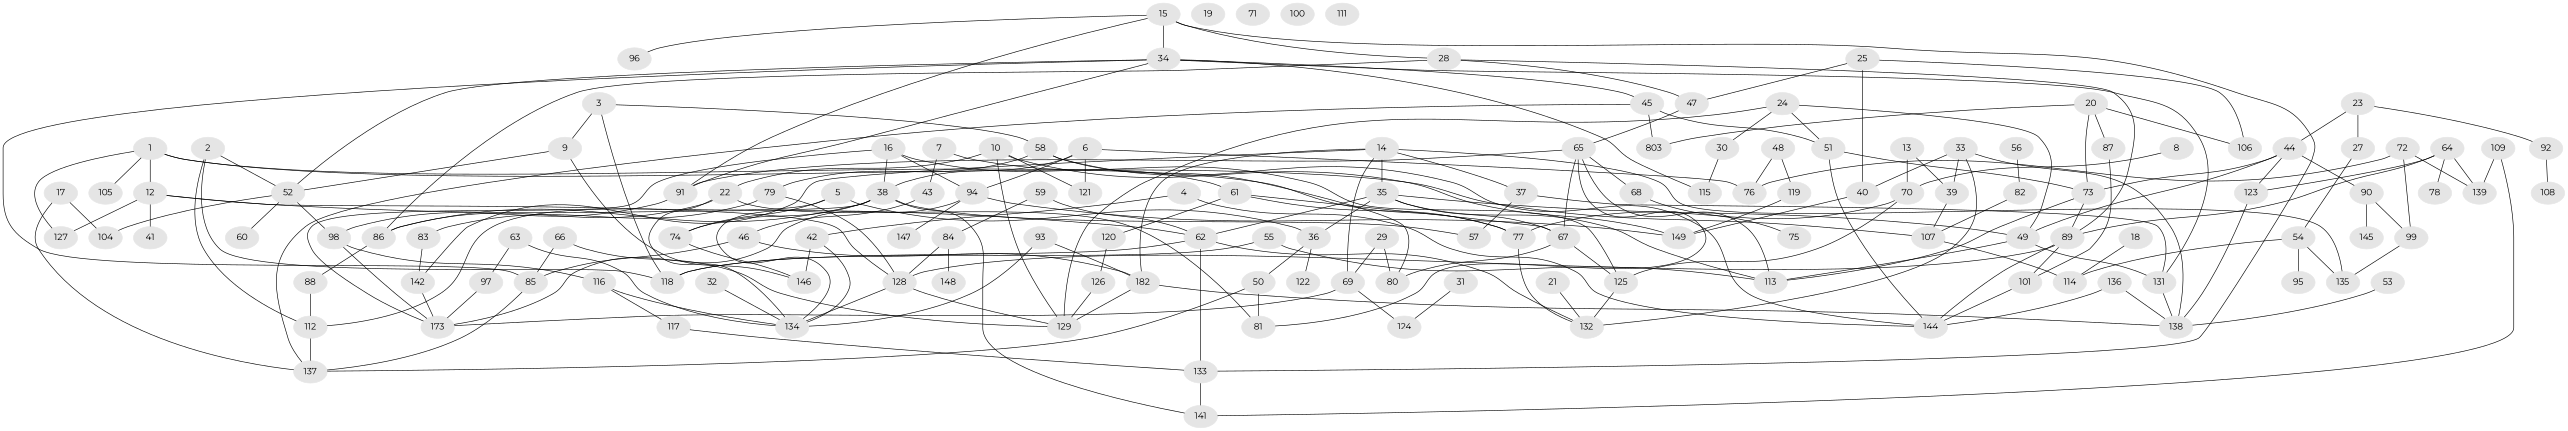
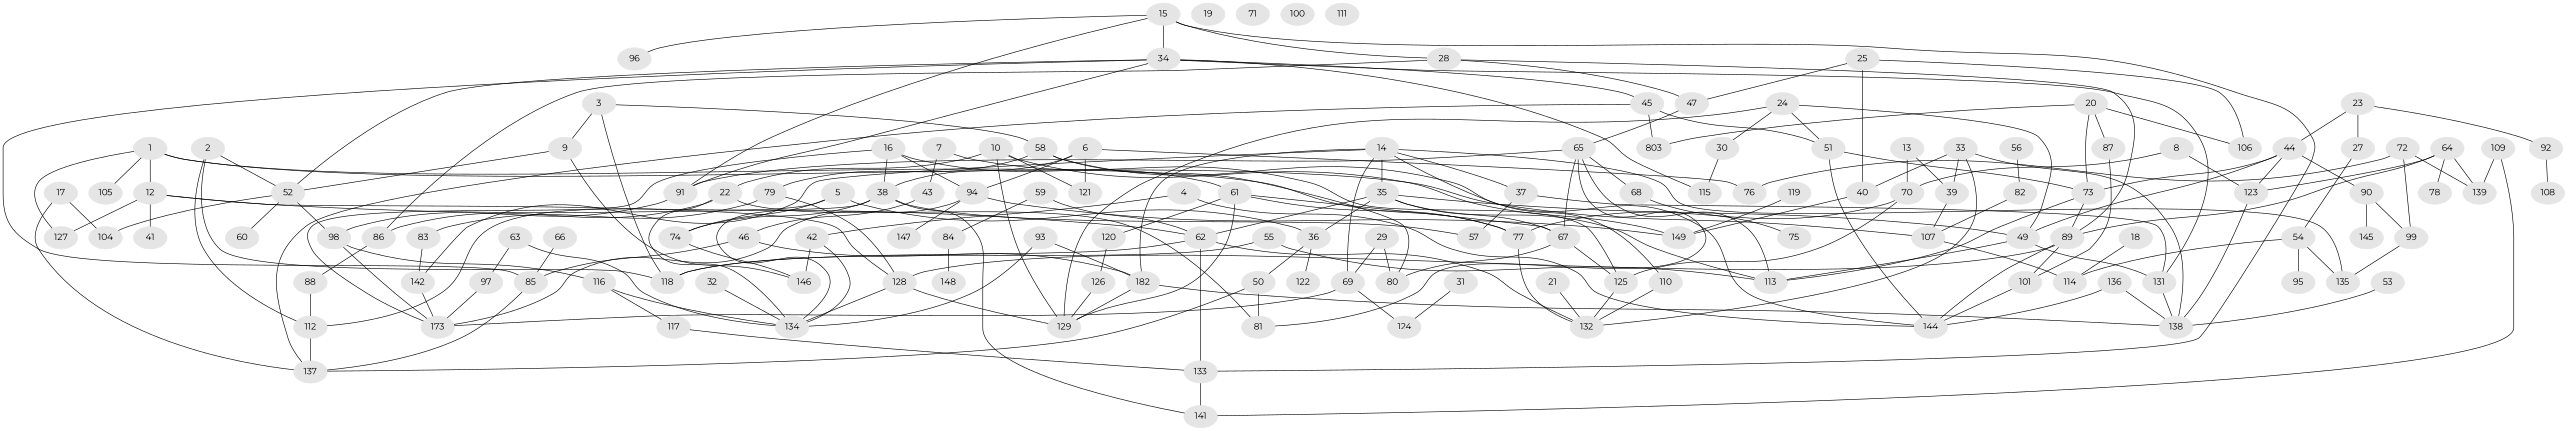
node "48": removed
edge "8" -- "123": added
edge "38" -- "86": removed
edge "84" -- "128": removed
node "110": added
edge "66" -- "129": now "61" -- "129"
